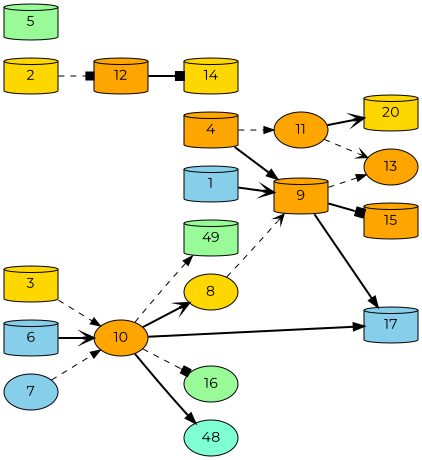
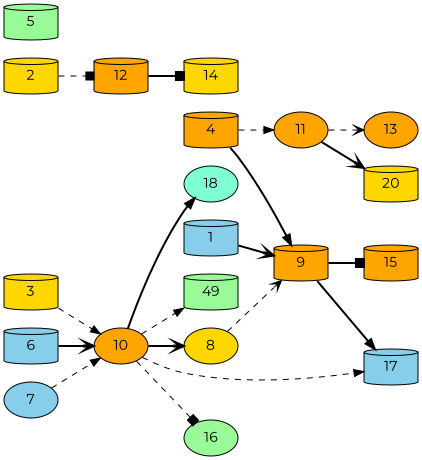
edge "9" -> "13": removed
edge "10" -> "17": style bold -> dashed
node "48": label "48" -> "18"
